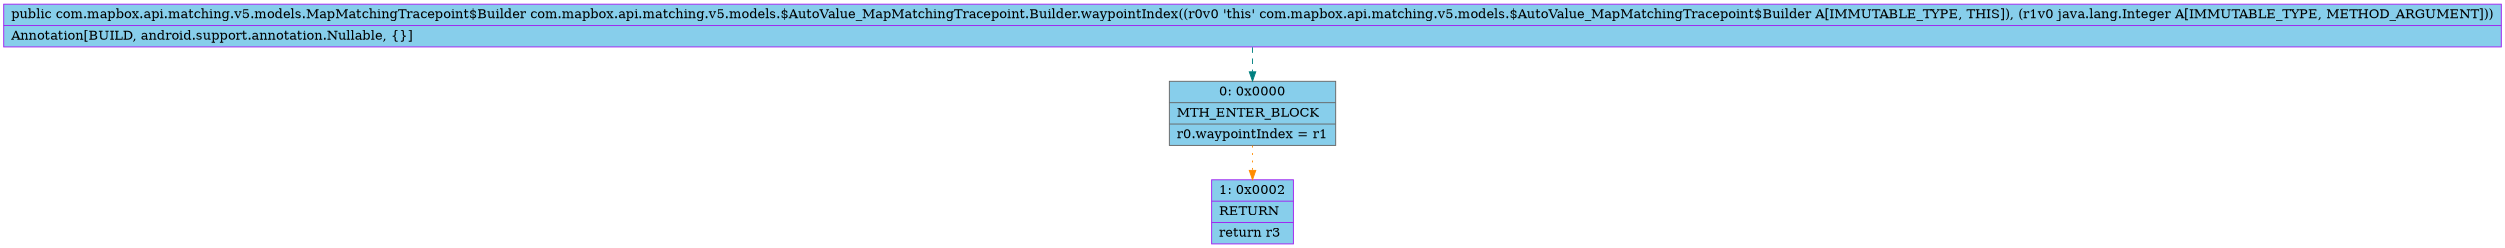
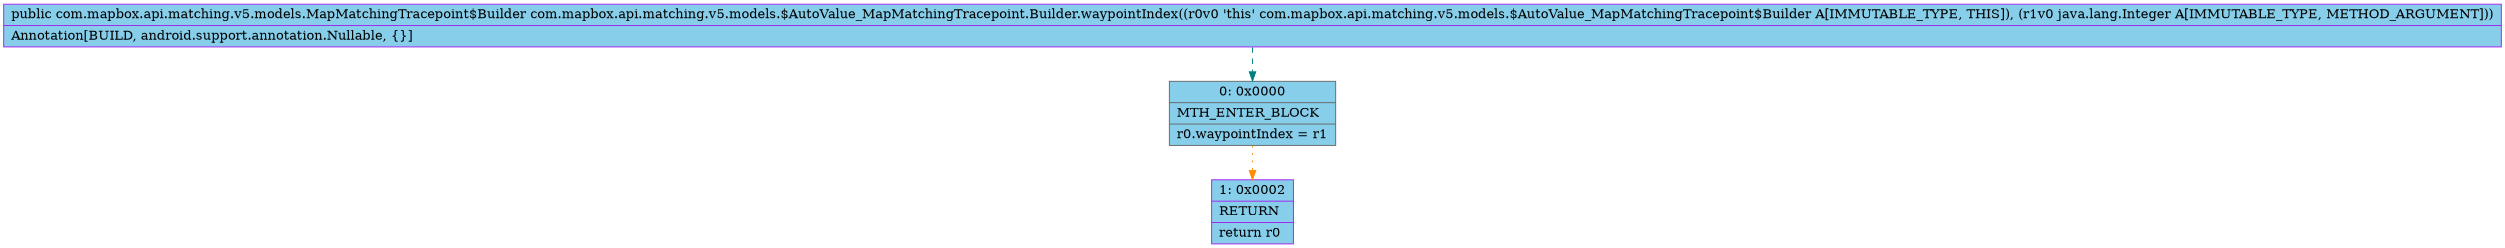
node "1: 0x0002": text "return r3" -> "return r0"
